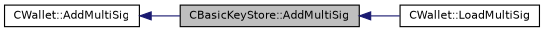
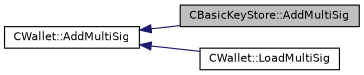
edge "CWallet::LoadMultiSig" -> "CBasicKeyStore::AddMultiSig": now "CWallet::LoadMultiSig" -> "CWallet::AddMultiSig"
